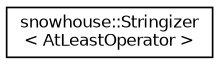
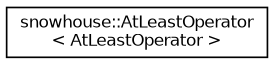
node "snowhouse::Stringizer < AtLeastOperator >": label "snowhouse::Stringizer < AtLeastOperator >" -> "snowhouse::AtLeastOperator < AtLeastOperator >"
